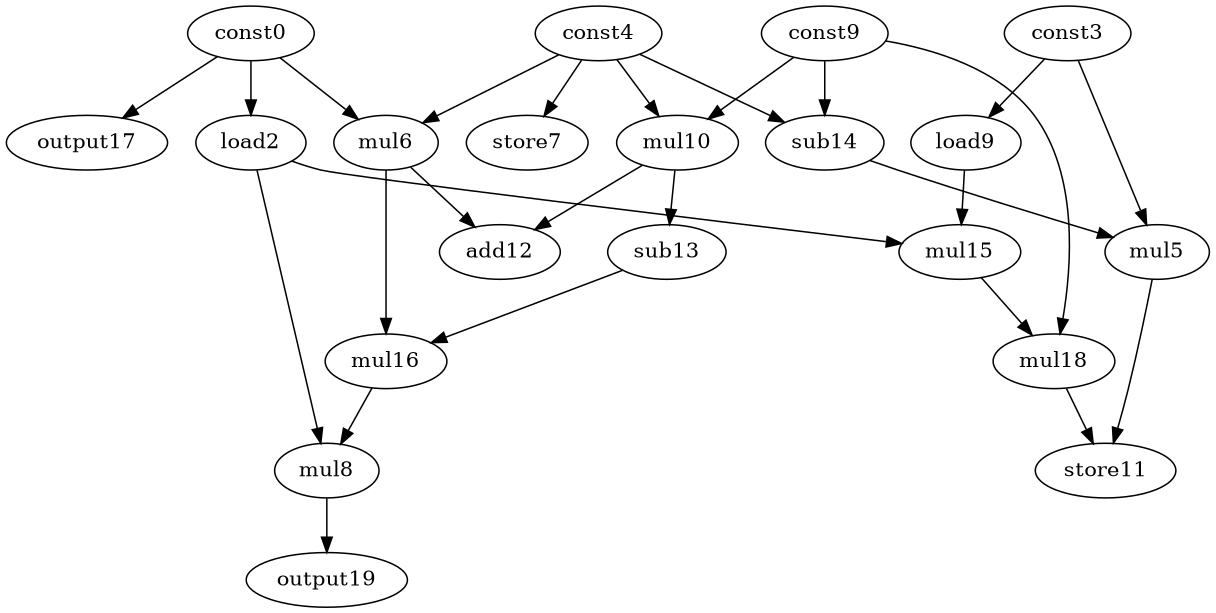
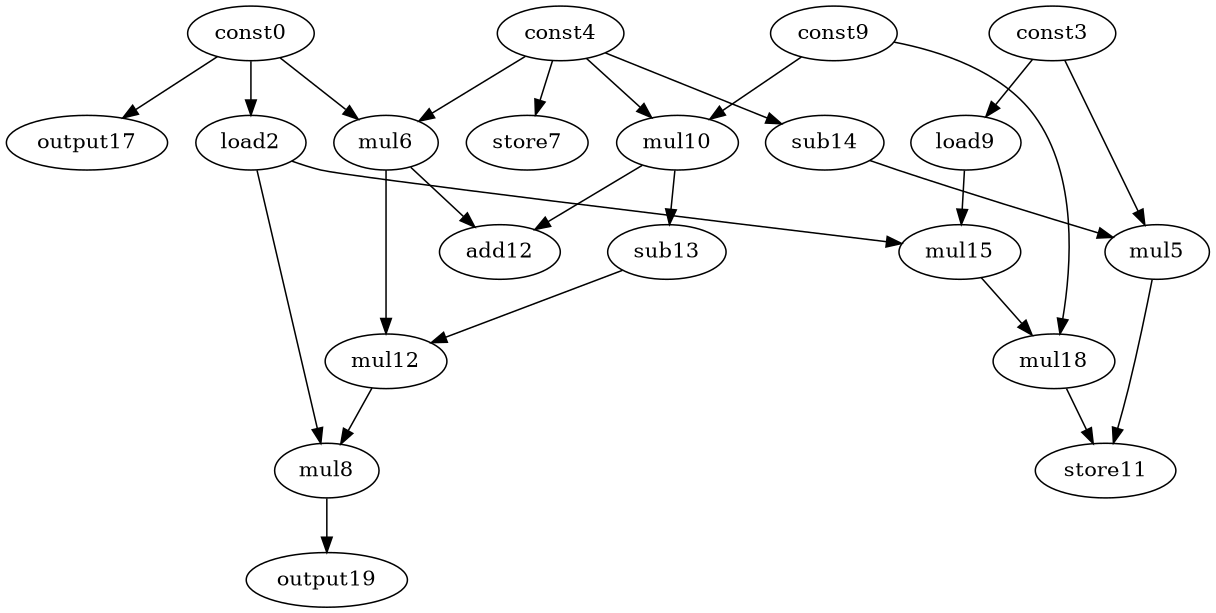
edge "const9" -> "sub14": removed
node "mul16": label "mul16" -> "mul12"
